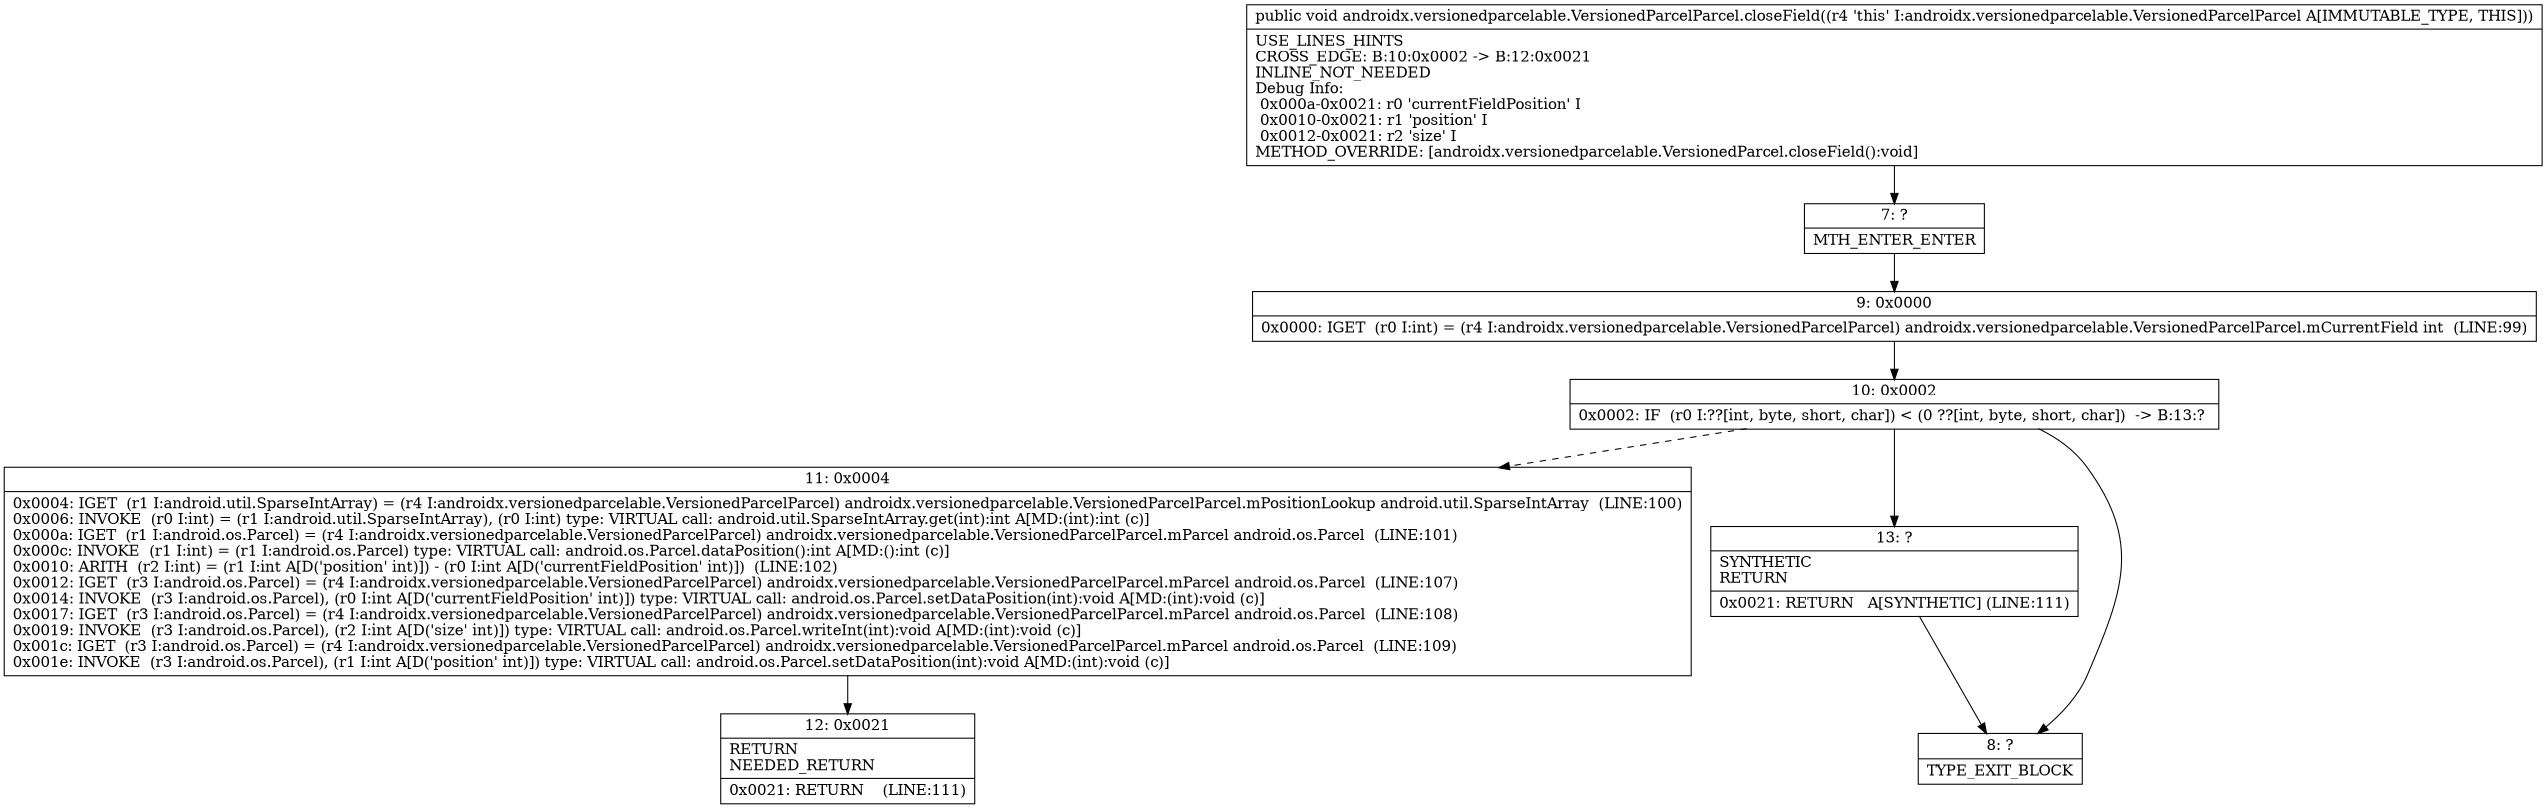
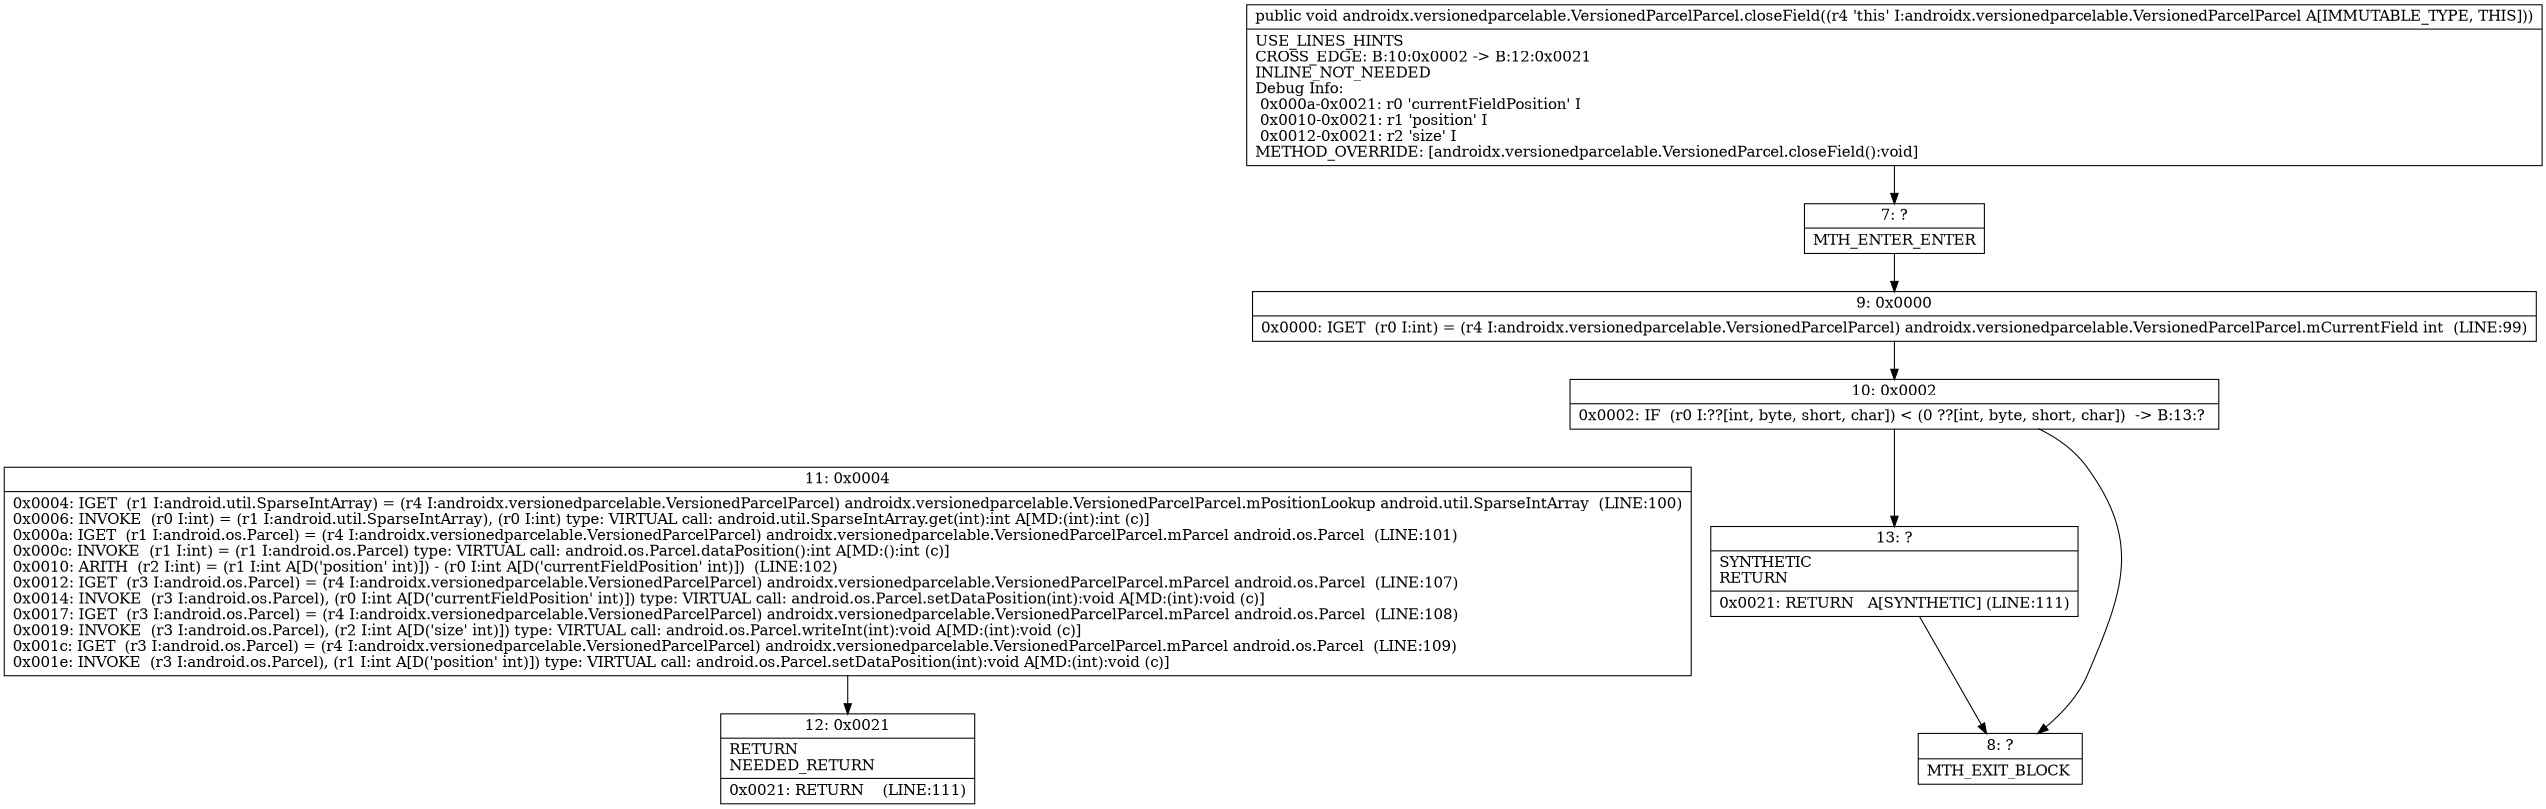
edge "10: 0x0002" -> "11: 0x0004": removed
node "8: ?": text "TYPE_EXIT_BLOCK" -> "MTH_EXIT_BLOCK"
